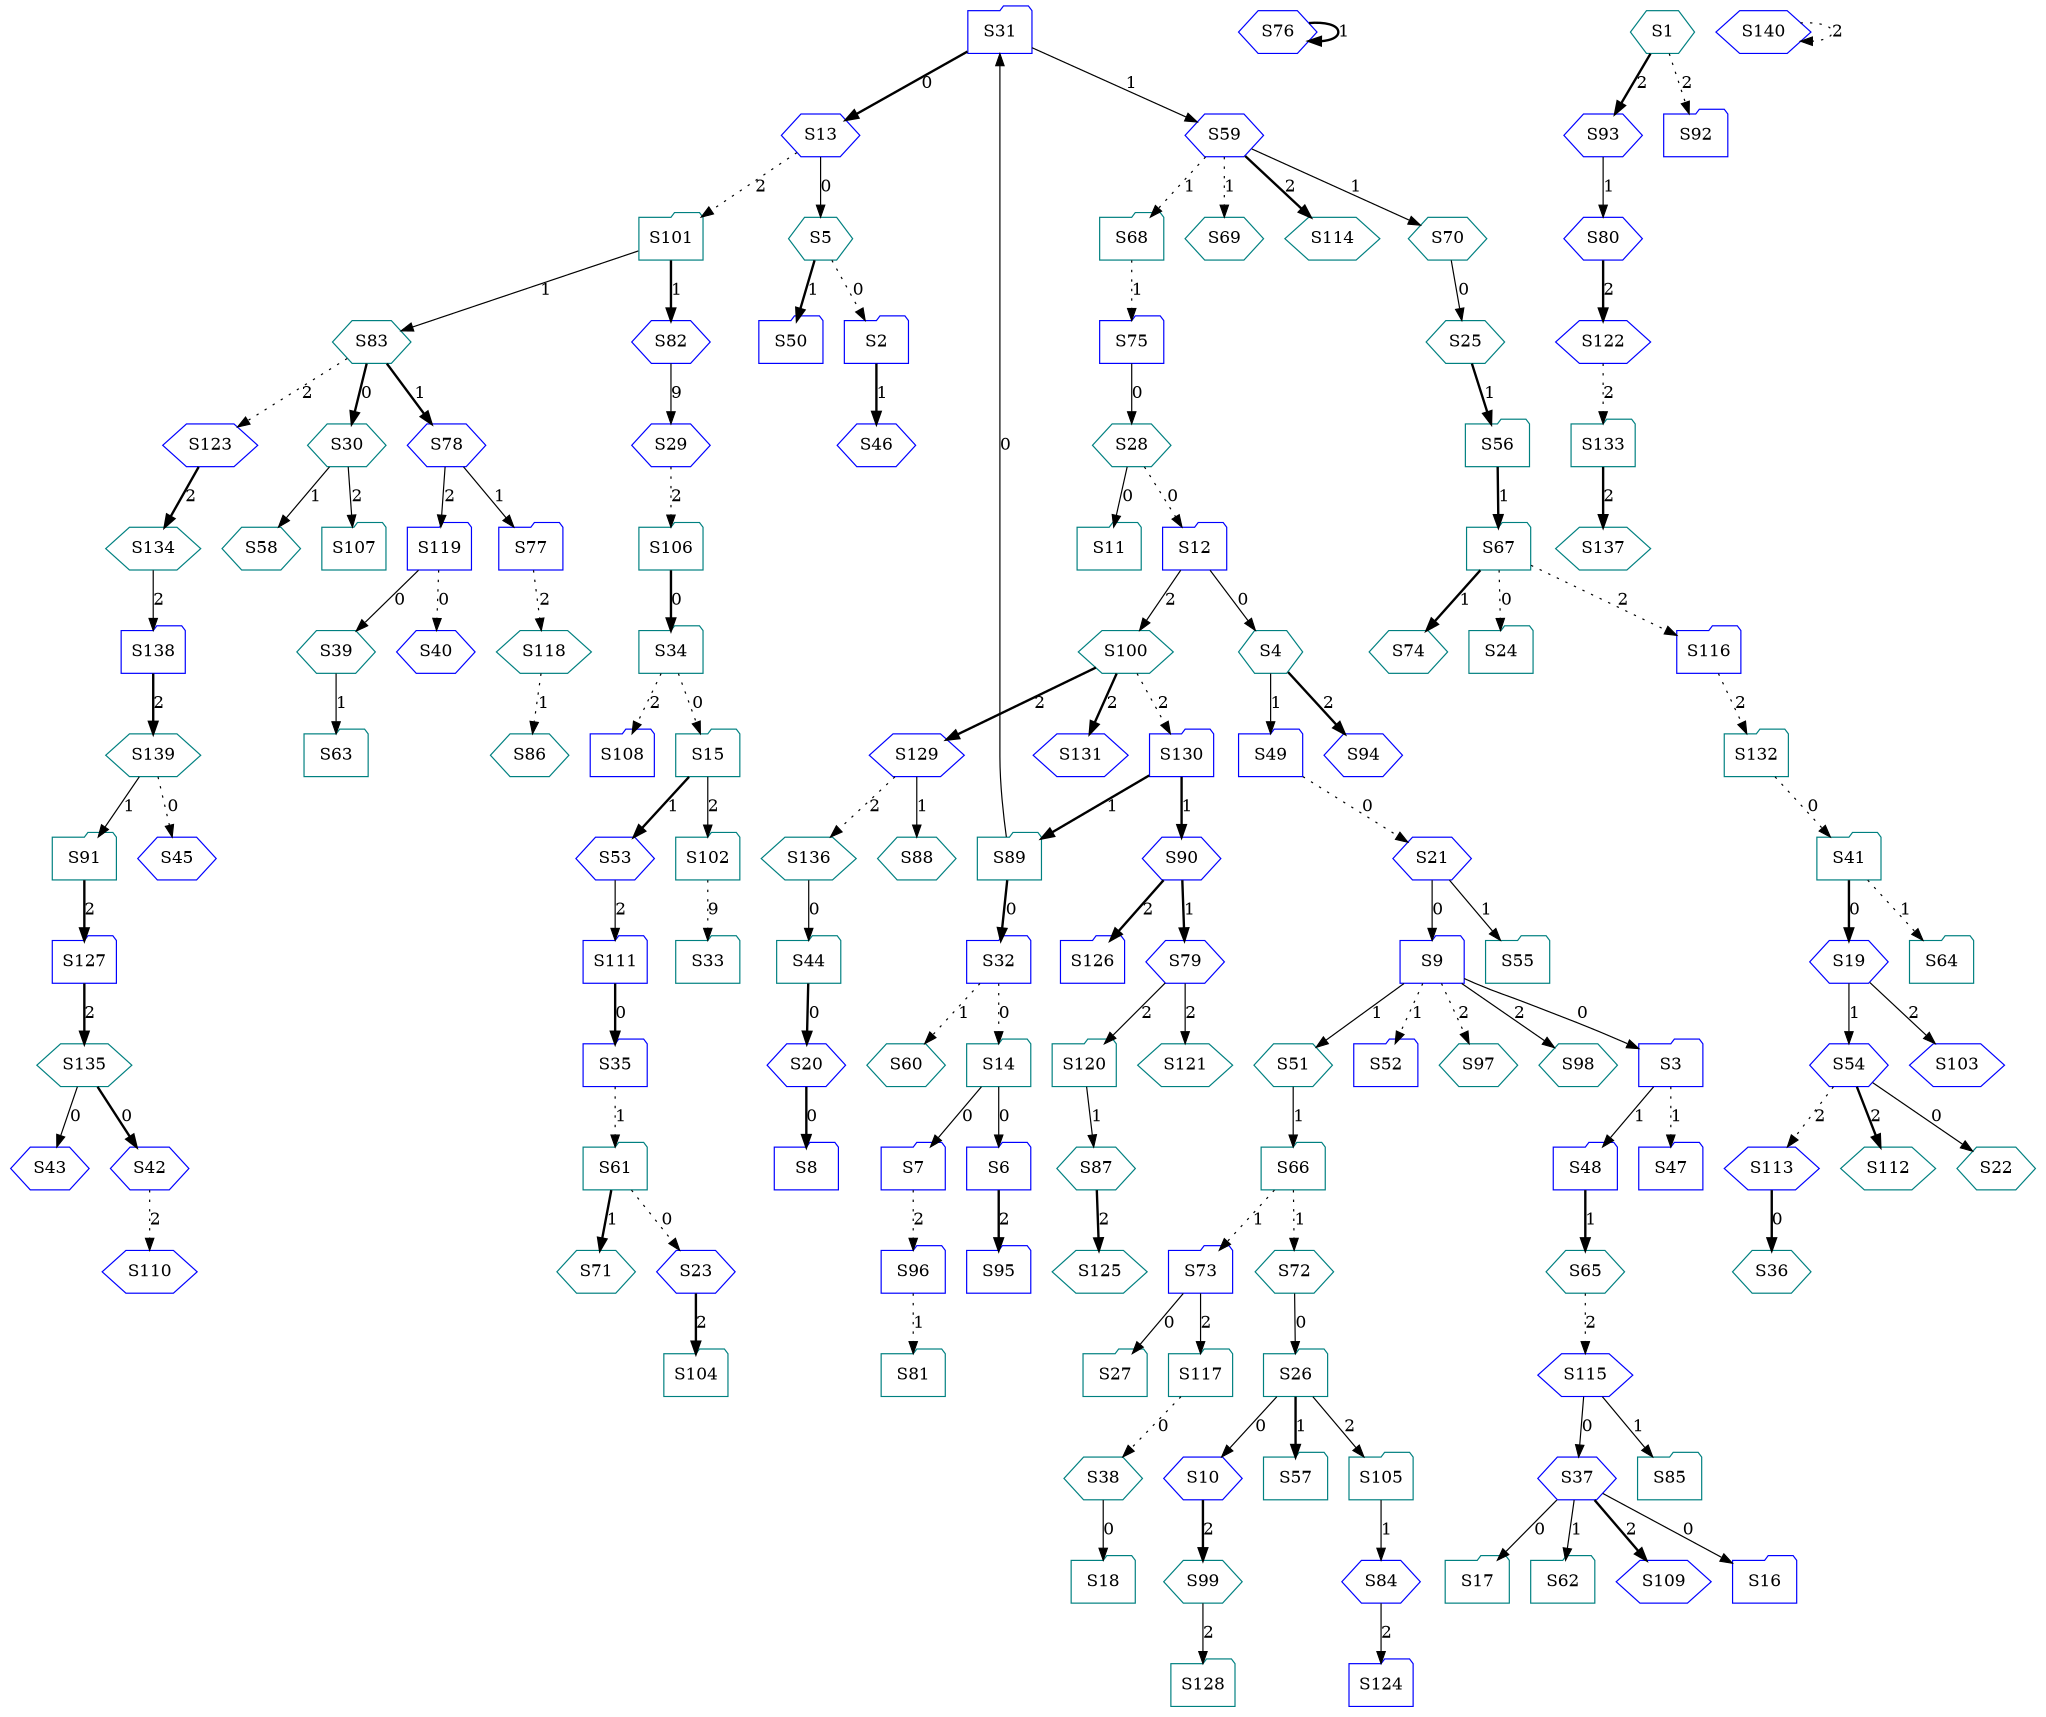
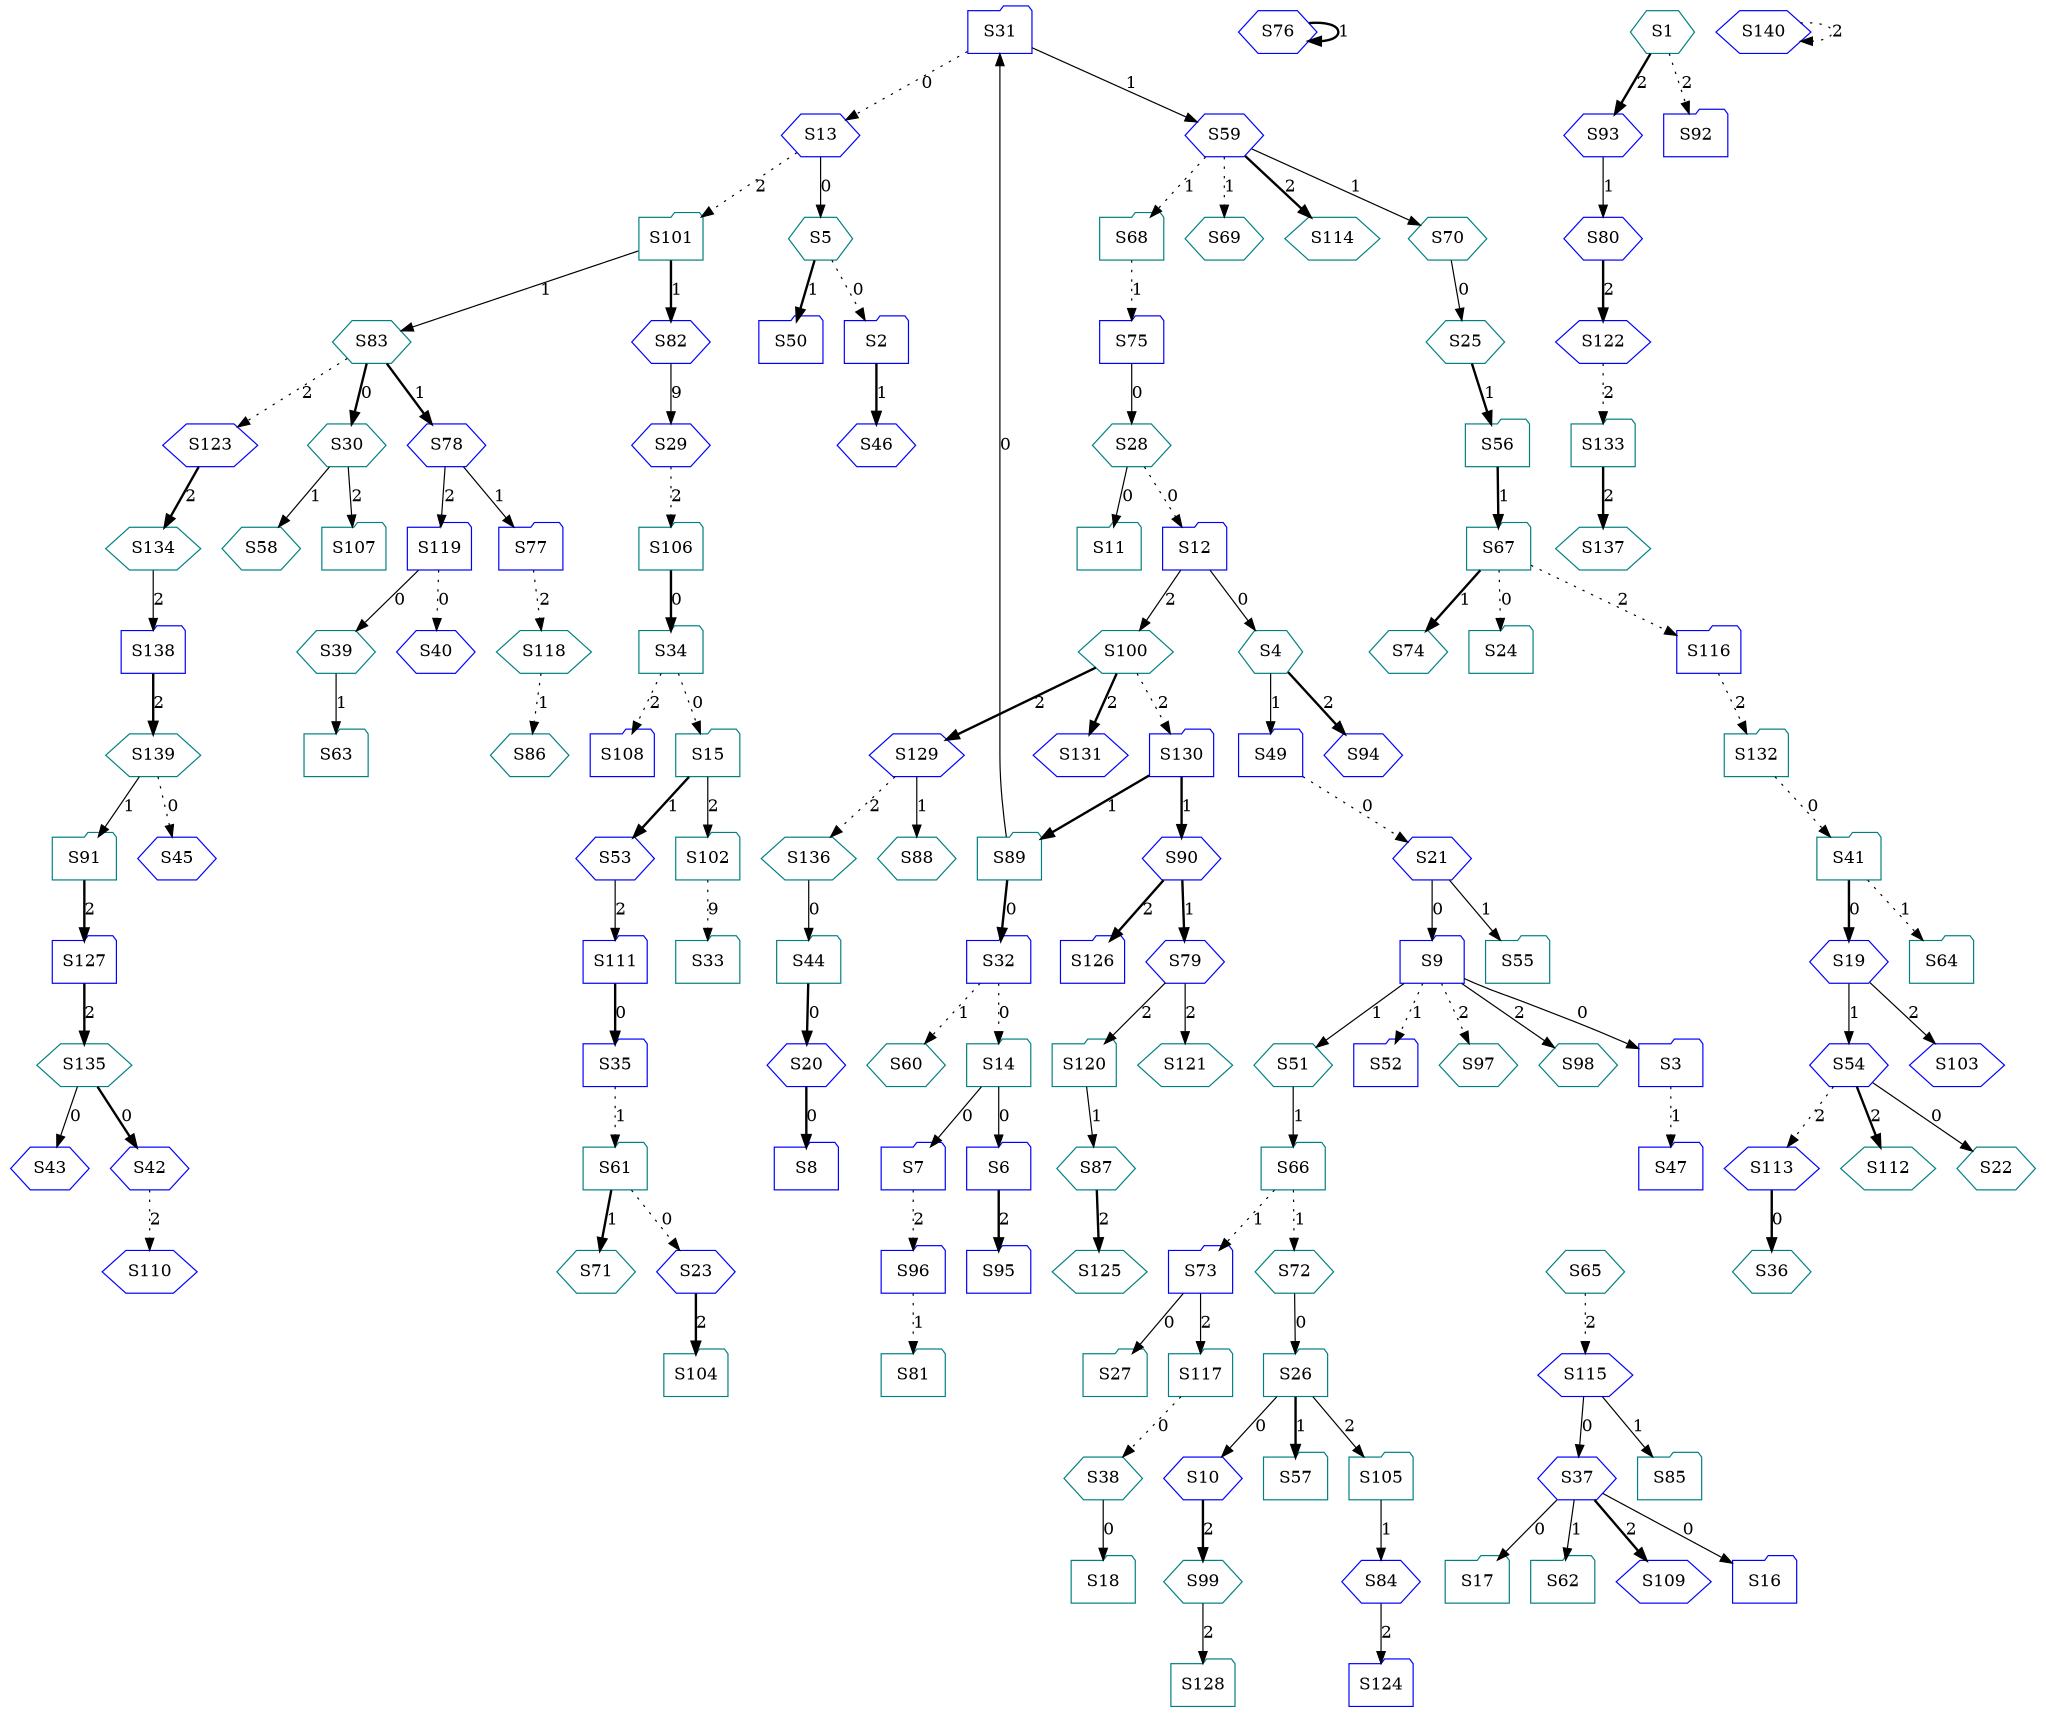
edge "S31" -> "S13": style bold -> dotted
node "S48": removed
